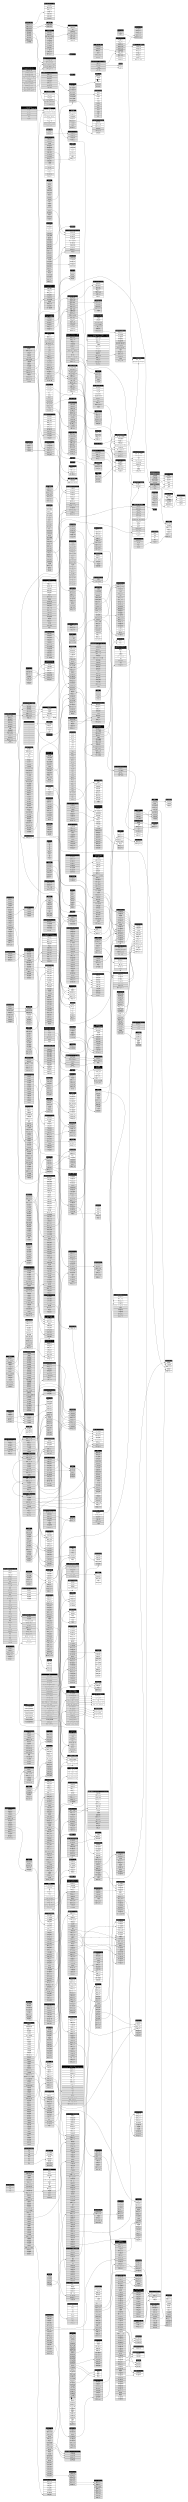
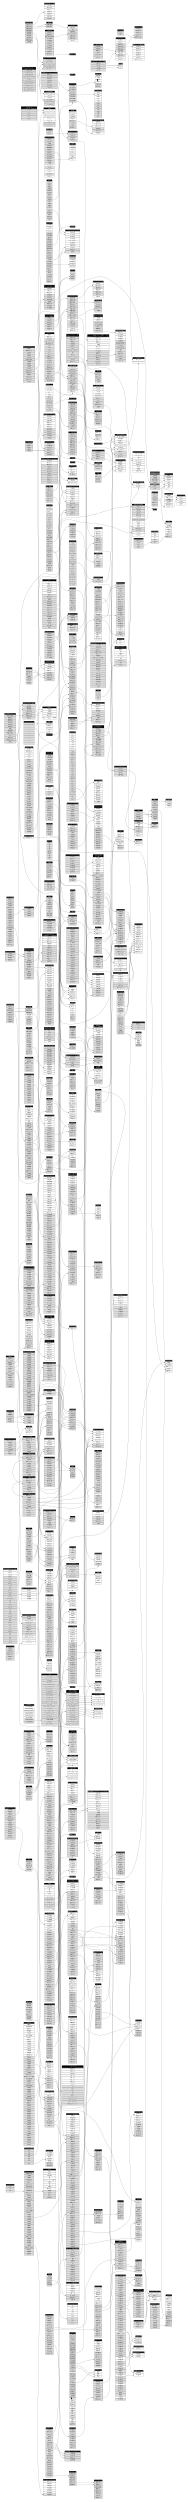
node "KAMOがネギをしょってくるッ!!!": added
node "群青のユリシーズ": added
node "Poplatte": removed
